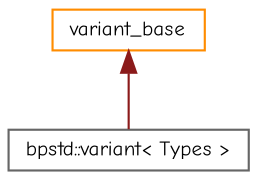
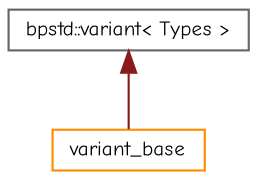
edge "bpstd::variant< Types >" -> "variant_base": reversed
